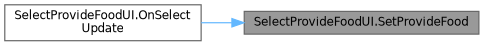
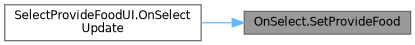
node "SelectProvideFoodUI.SetProvideFood": label "SelectProvideFoodUI.SetProvideFood" -> "OnSelect.SetProvideFood"
